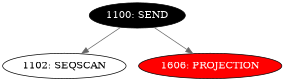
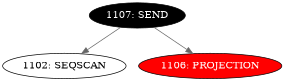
node "1100: SEND": label "1100: SEND" -> "1107: SEND"
node "1606: PROJECTION": label "1606: PROJECTION" -> "1106: PROJECTION"
